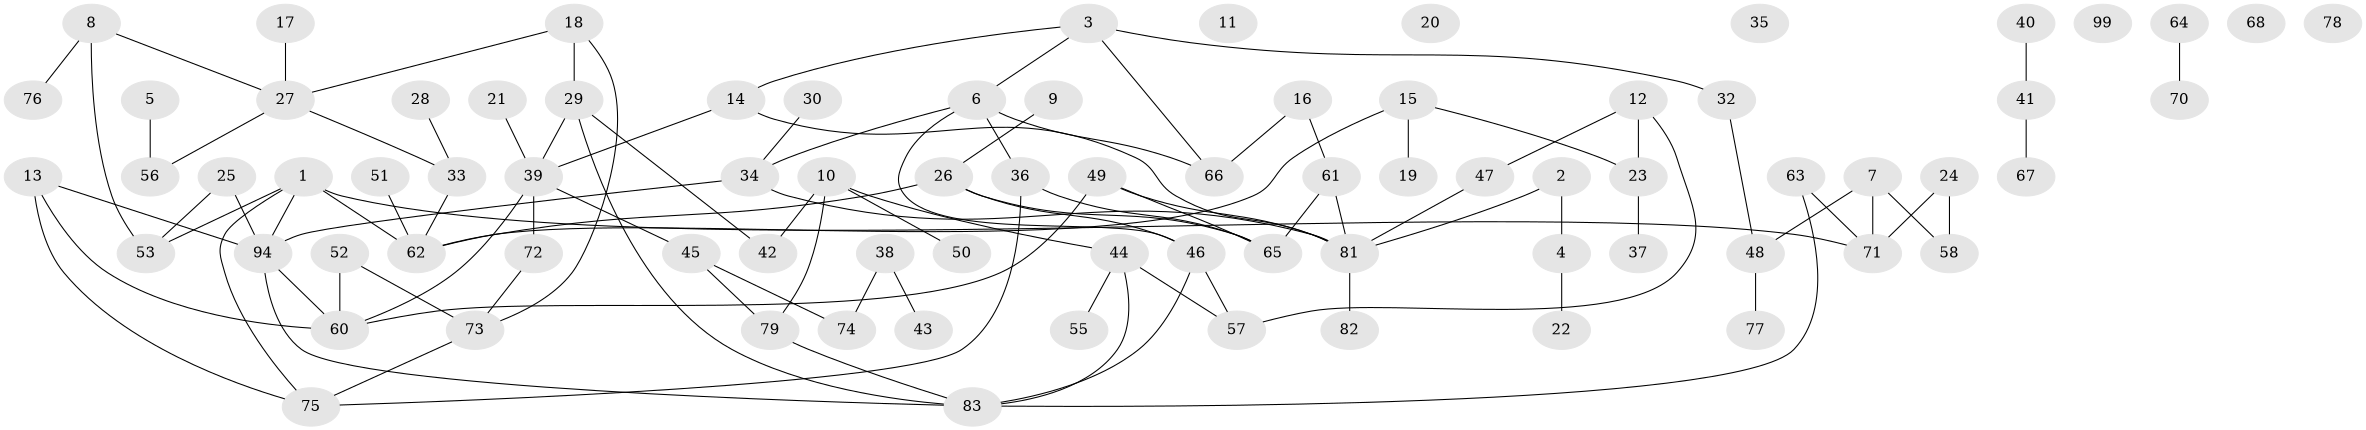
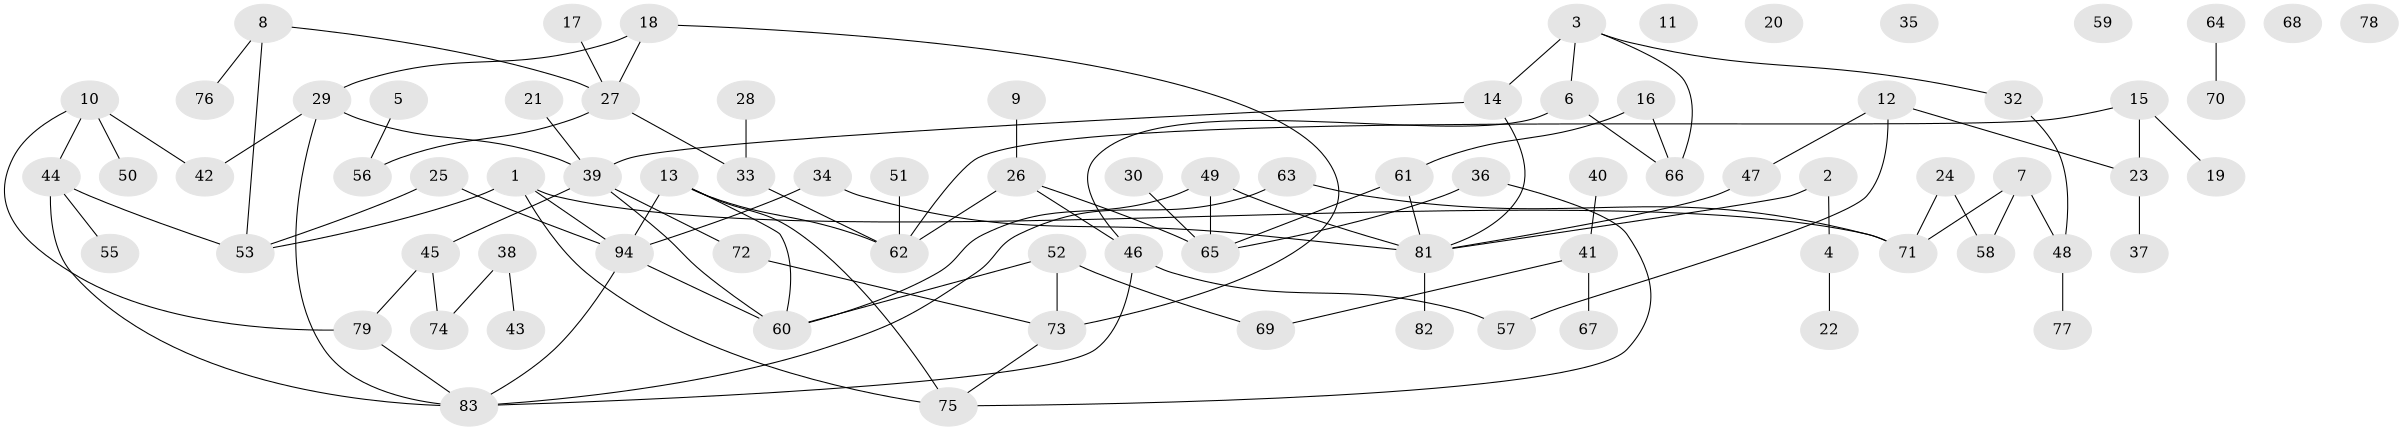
node "99": label "99" -> "59"
edge "6" -- "34": removed
edge "30" -- "34": now "30" -- "65"
edge "6" -- "36": removed
edge "1" -- "62": now "13" -- "62"
edge "44" -- "57": now "44" -- "53"
node "69": added
